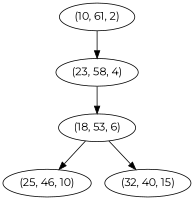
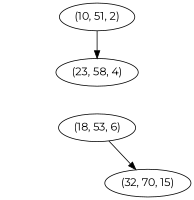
node "(10, 61, 2)": label "(10, 61, 2)" -> "(10, 51, 2)"
edge "(23, 58, 4)" -> "(18, 53, 6)": removed
node "(25, 46, 10)": removed
node "(32, 40, 15)": label "(32, 40, 15)" -> "(32, 70, 15)"
